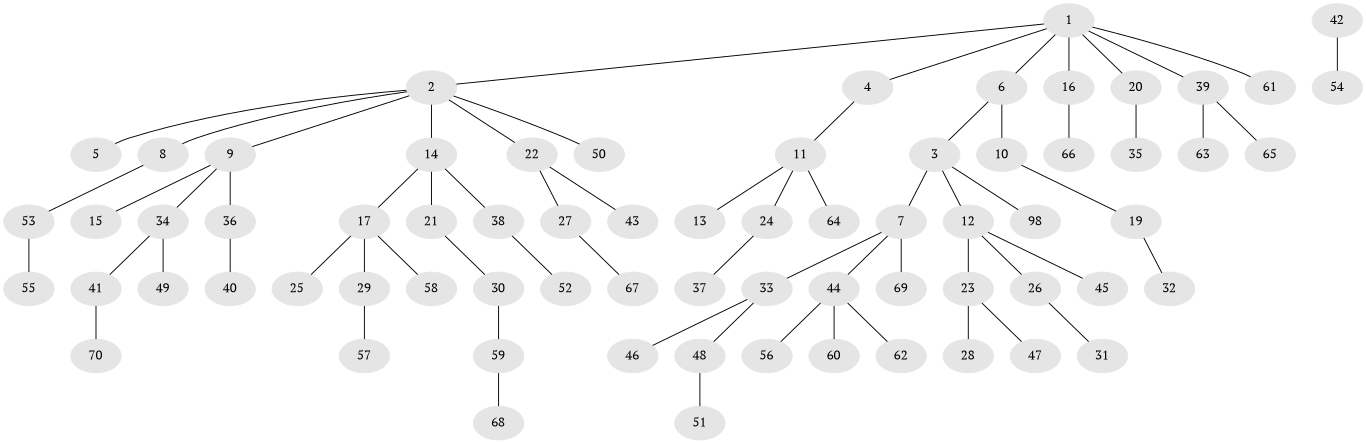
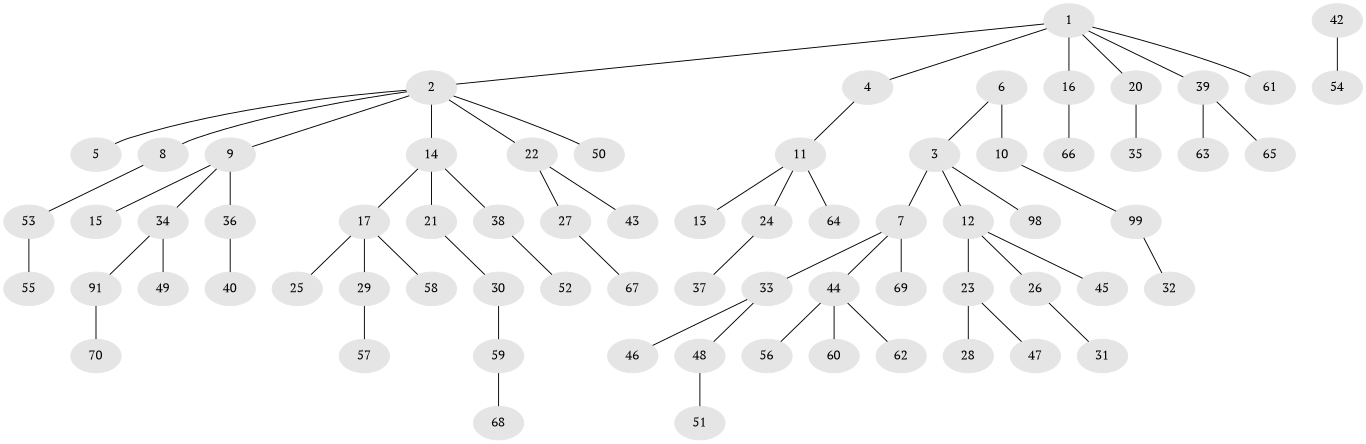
edge "1" -- "6": removed
node "19": label "19" -> "99"
node "41": label "41" -> "91"
